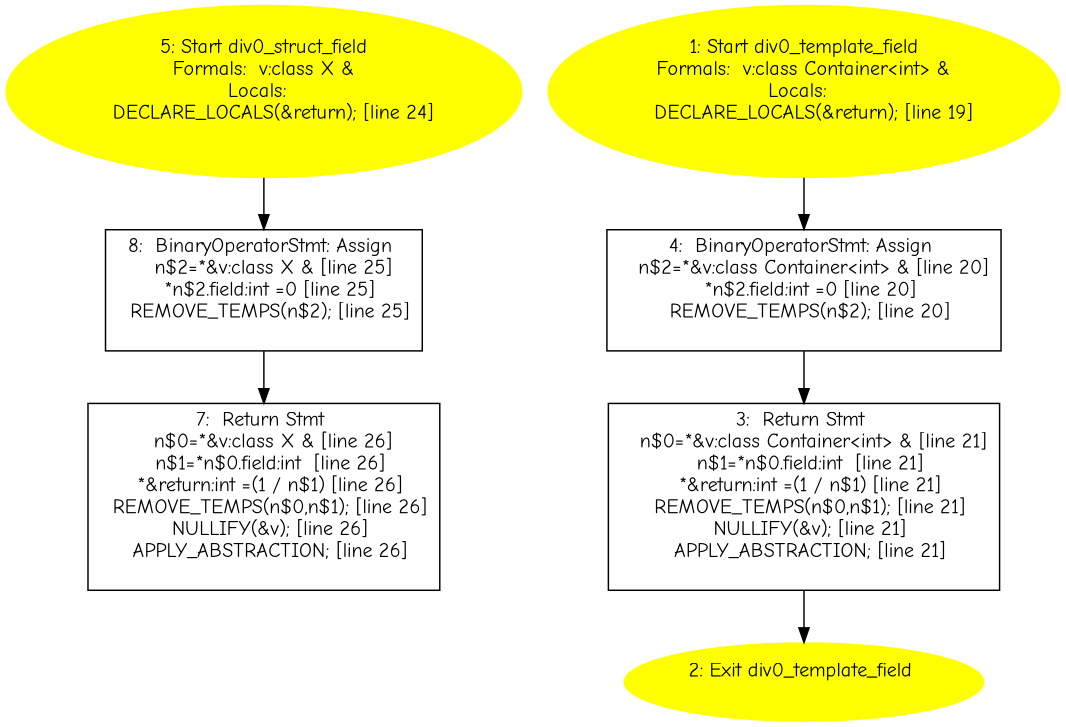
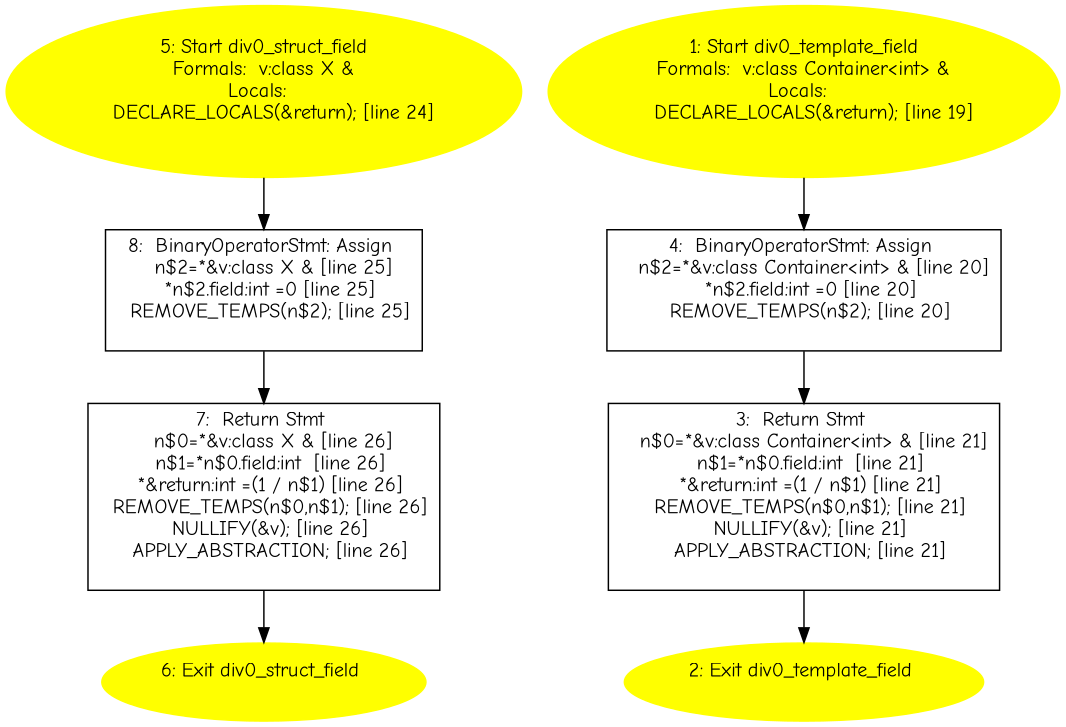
node "6: Exit div0_struct_field": added
